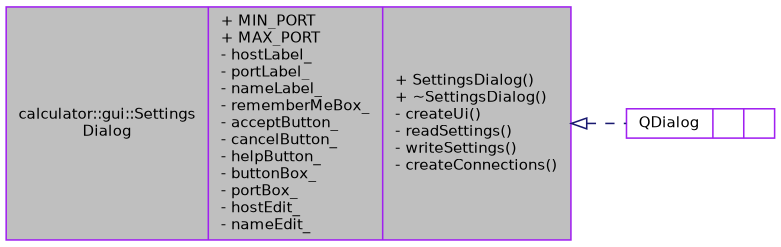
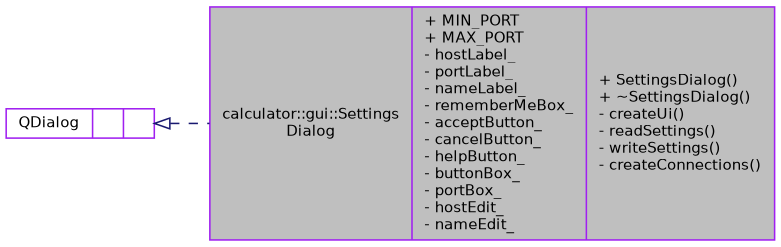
edge "QDialog" -> "calculator::gui::Settings": reversed
